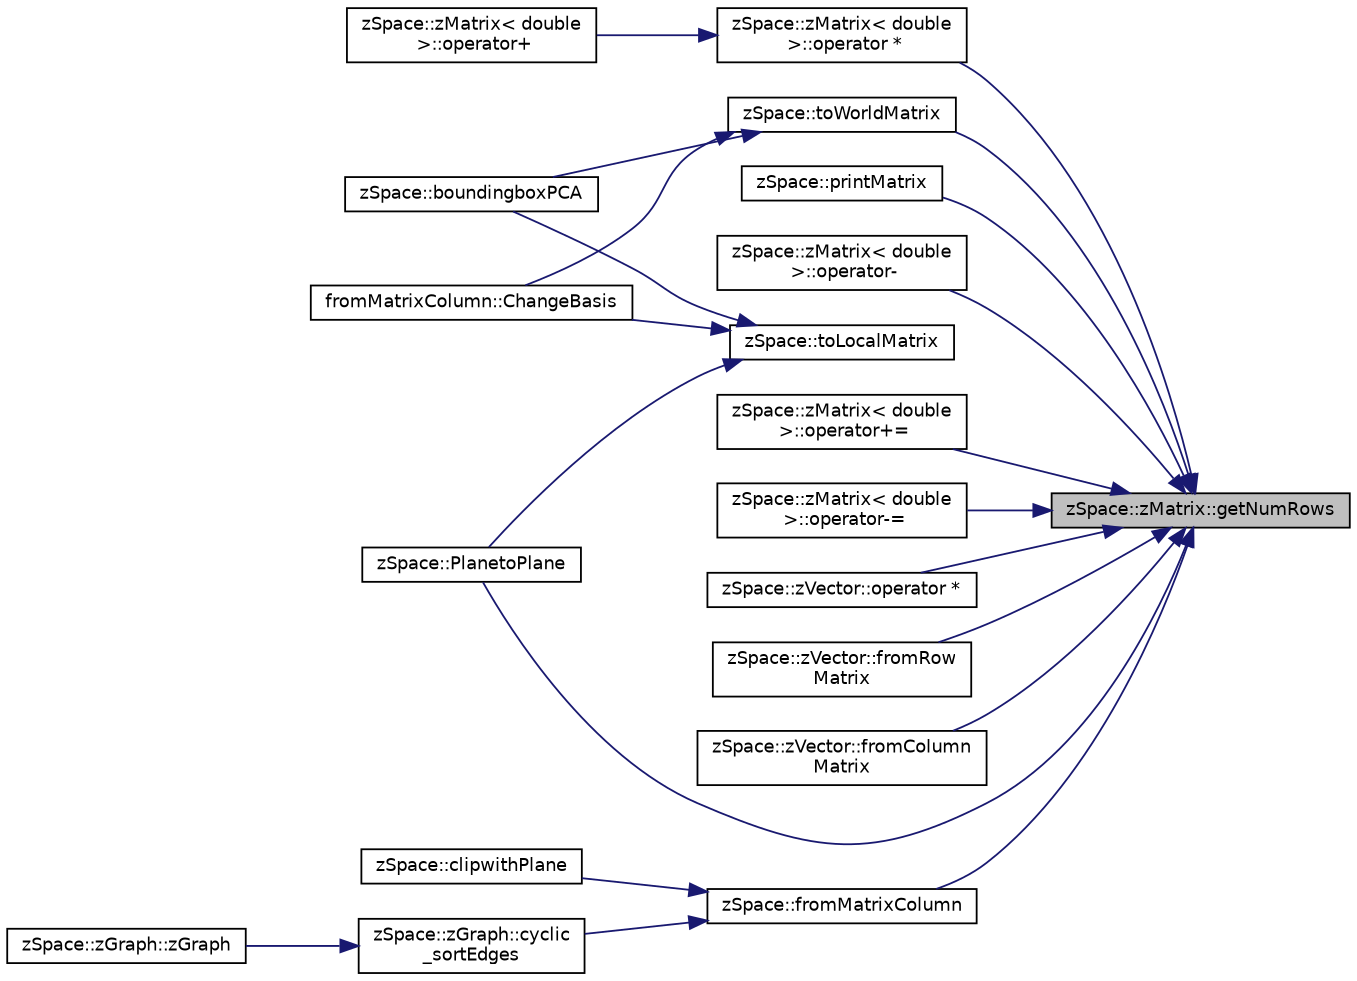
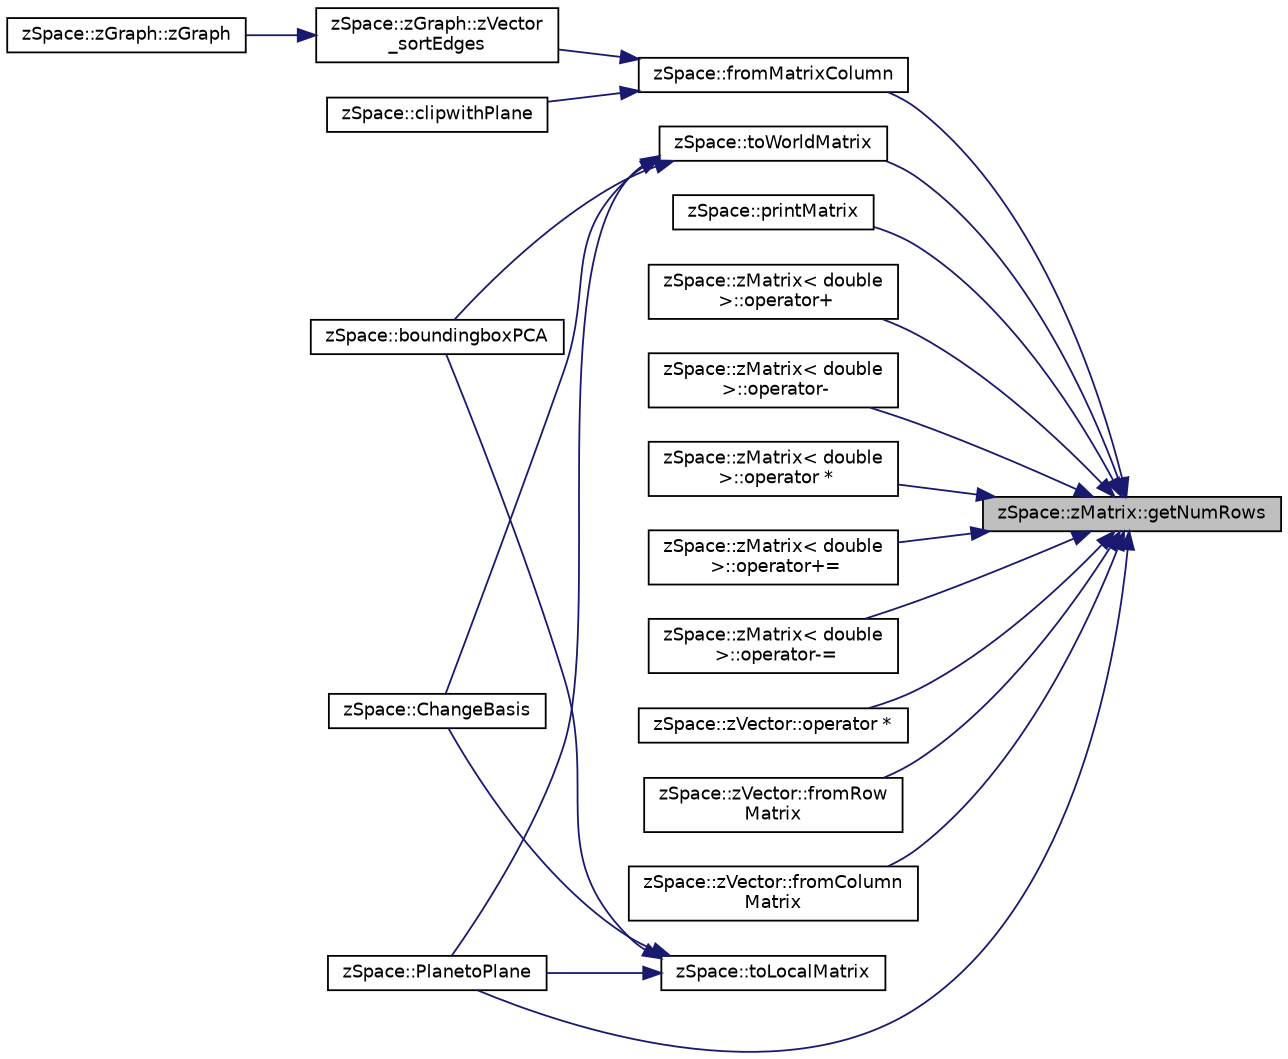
edge "zSpace::zMatrix< double >::operator+" -> "zSpace::zMatrix< double >::operator *": now "zSpace::zMatrix< double >::operator+" -> "zSpace::zMatrix::getNumRows"
node "fromMatrixColumn::ChangeBasis": label "fromMatrixColumn::ChangeBasis" -> "zSpace::ChangeBasis"
edge "zSpace::PlanetoPlane" -> "zSpace::toWorldMatrix": added
node "zSpace::zGraph::cyclic _sortEdges": label "zSpace::zGraph::cyclic _sortEdges" -> "zSpace::zGraph::zVector _sortEdges"
